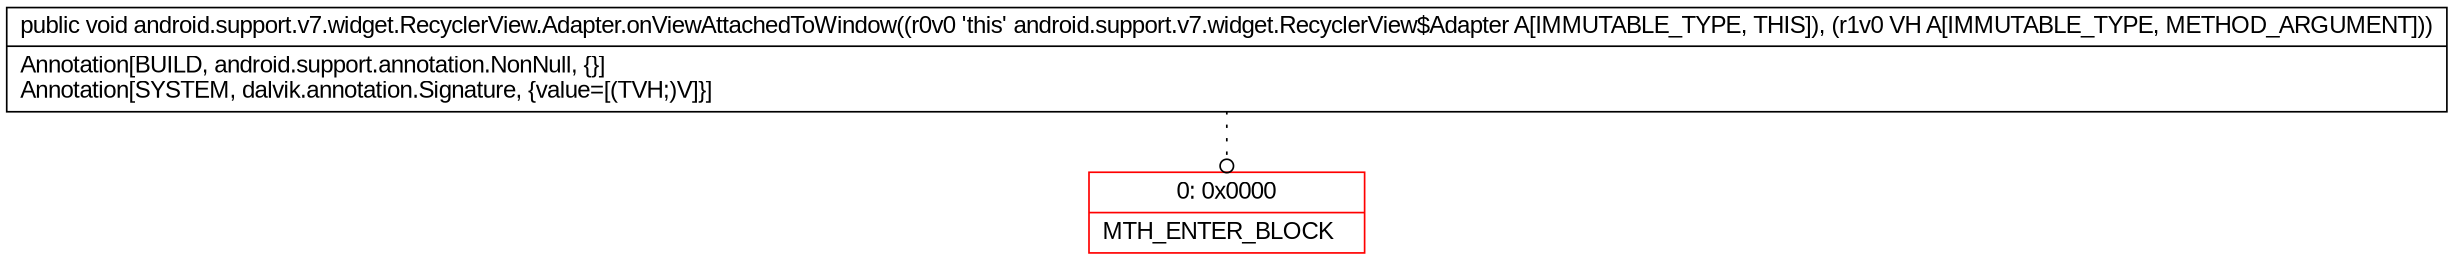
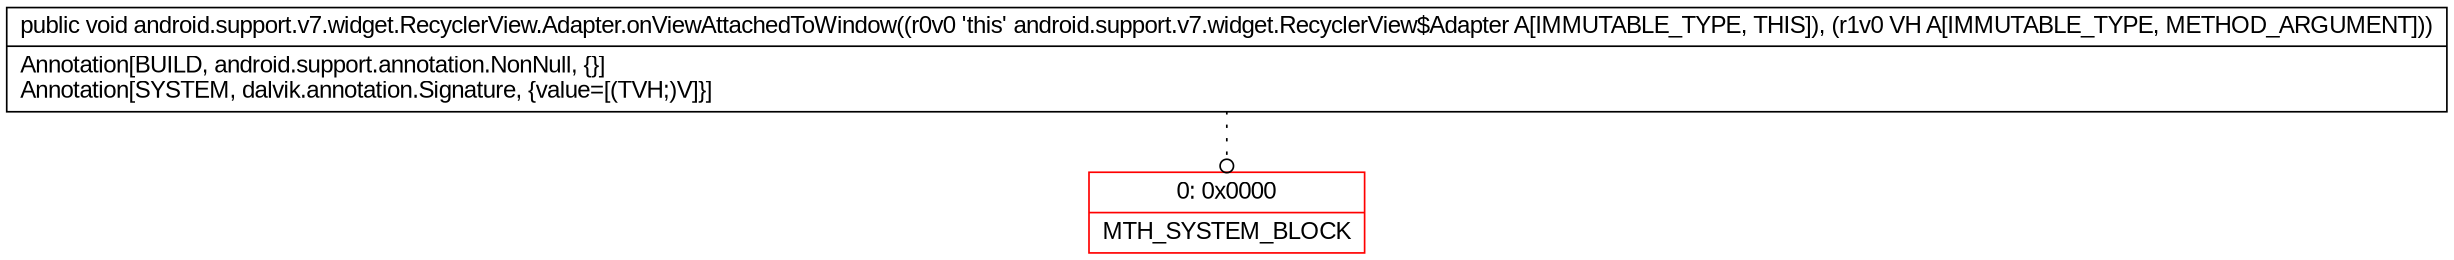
node "0: 0x0000": text "MTH_ENTER_BLOCK" -> "MTH_SYSTEM_BLOCK"
